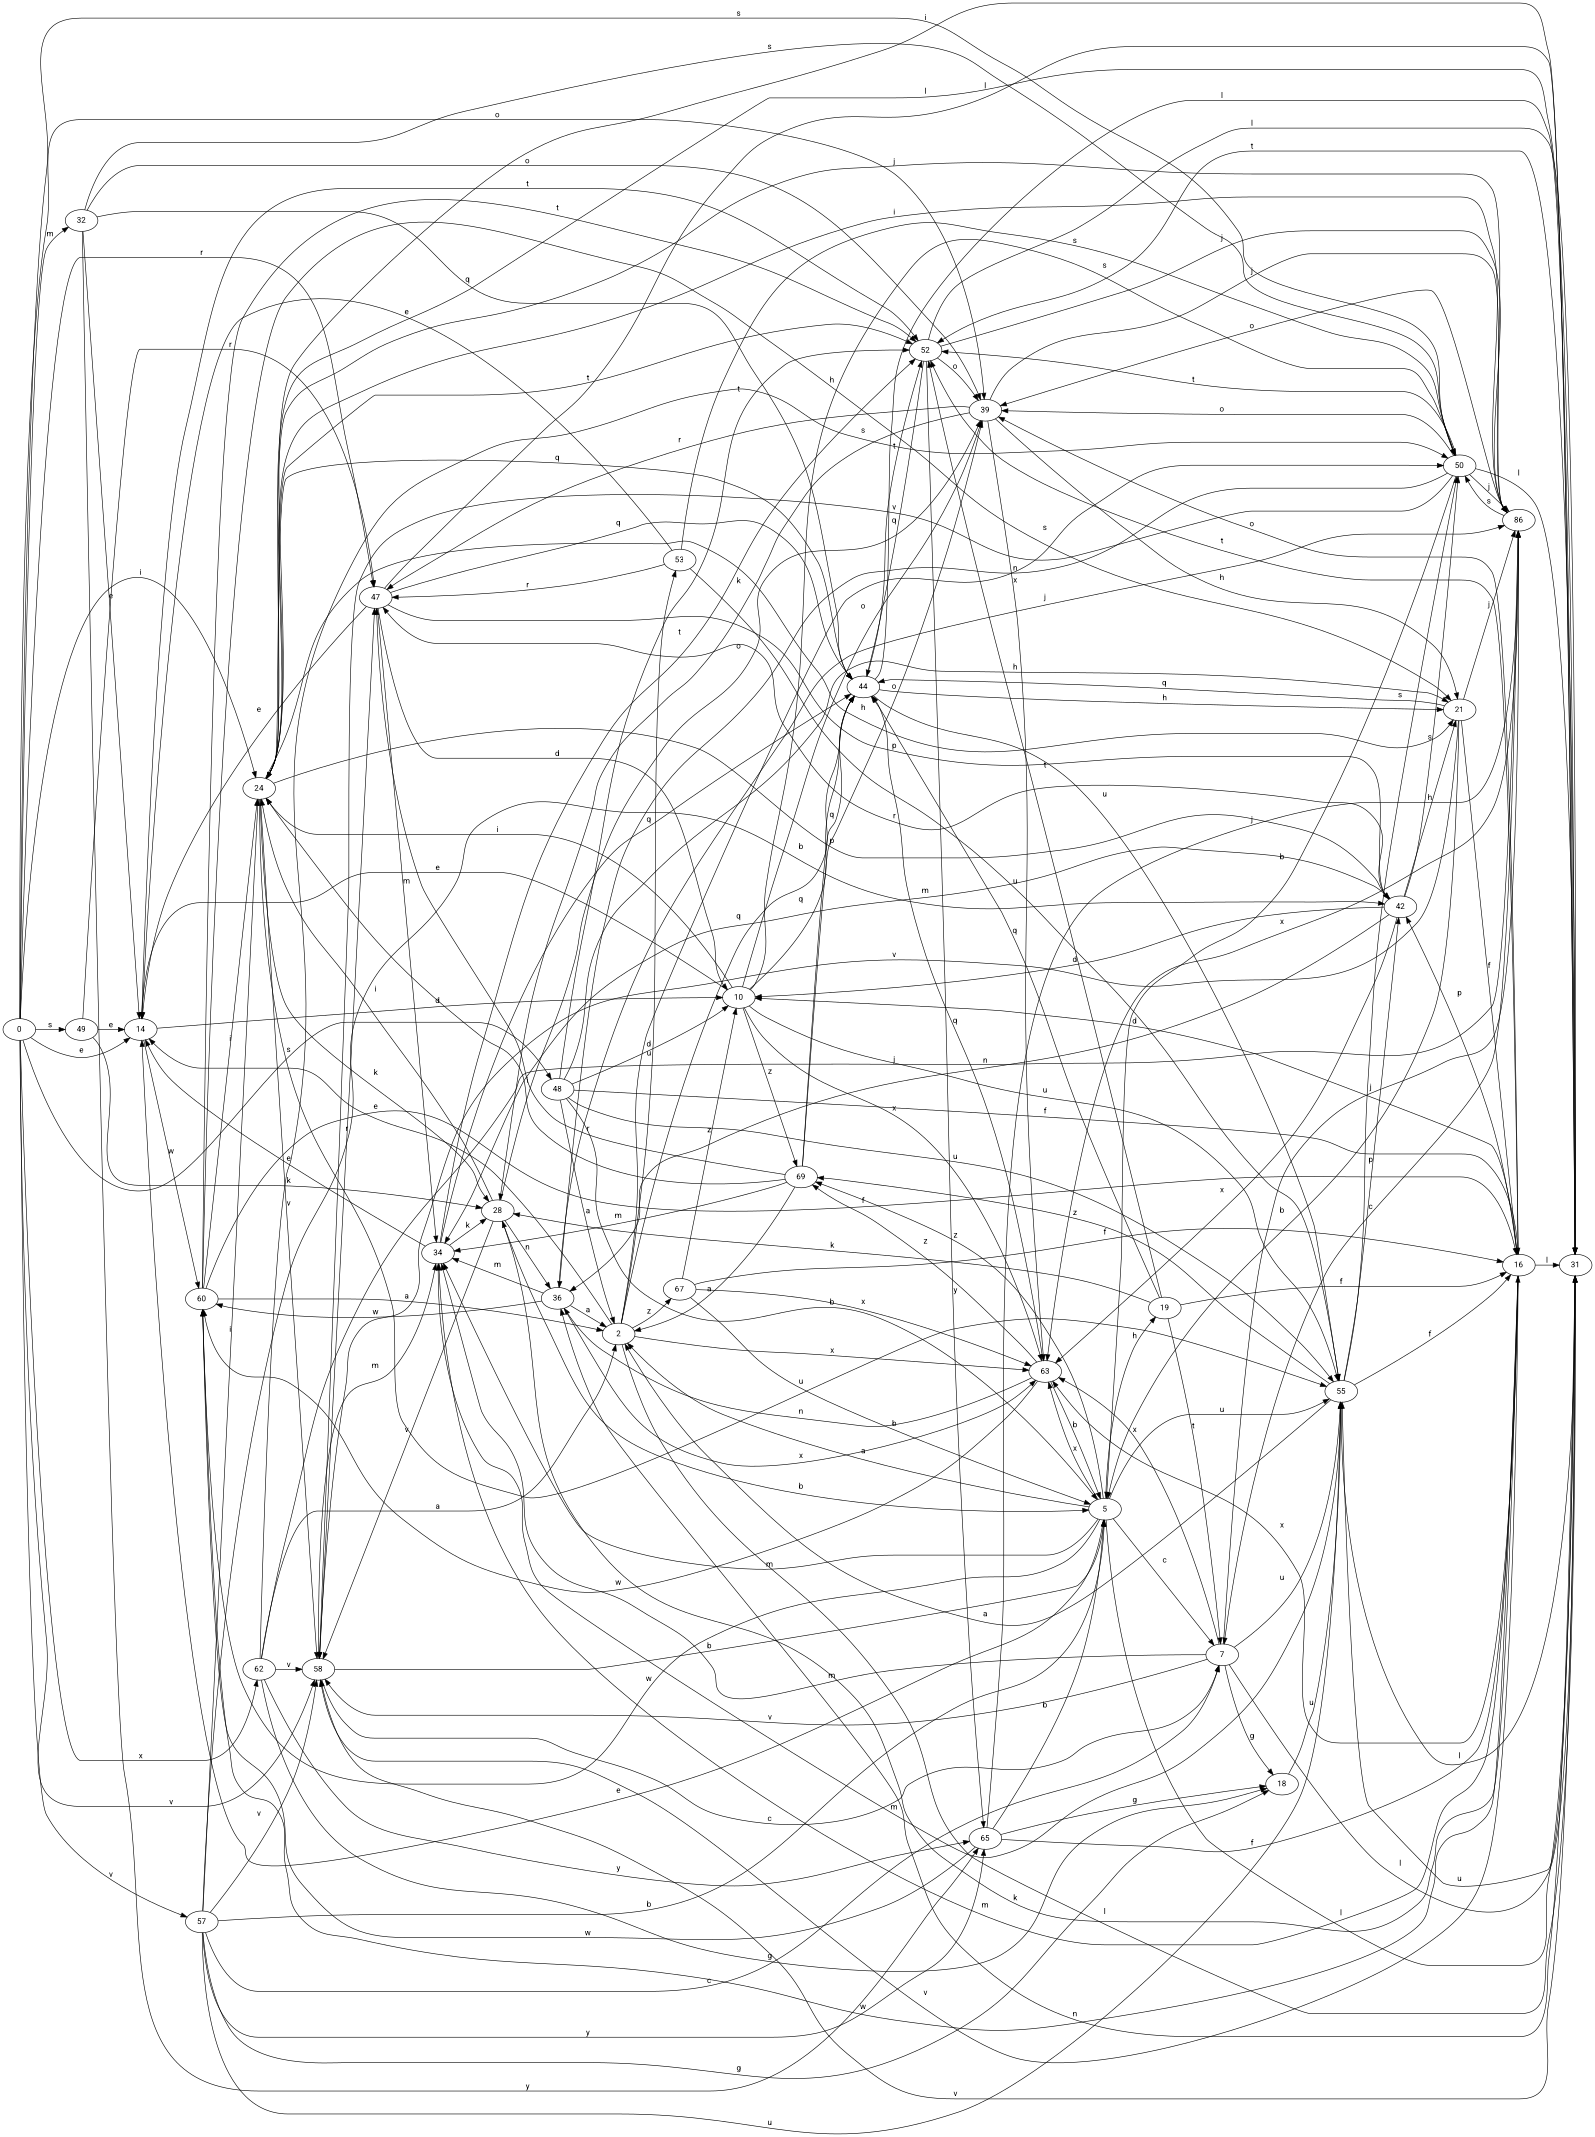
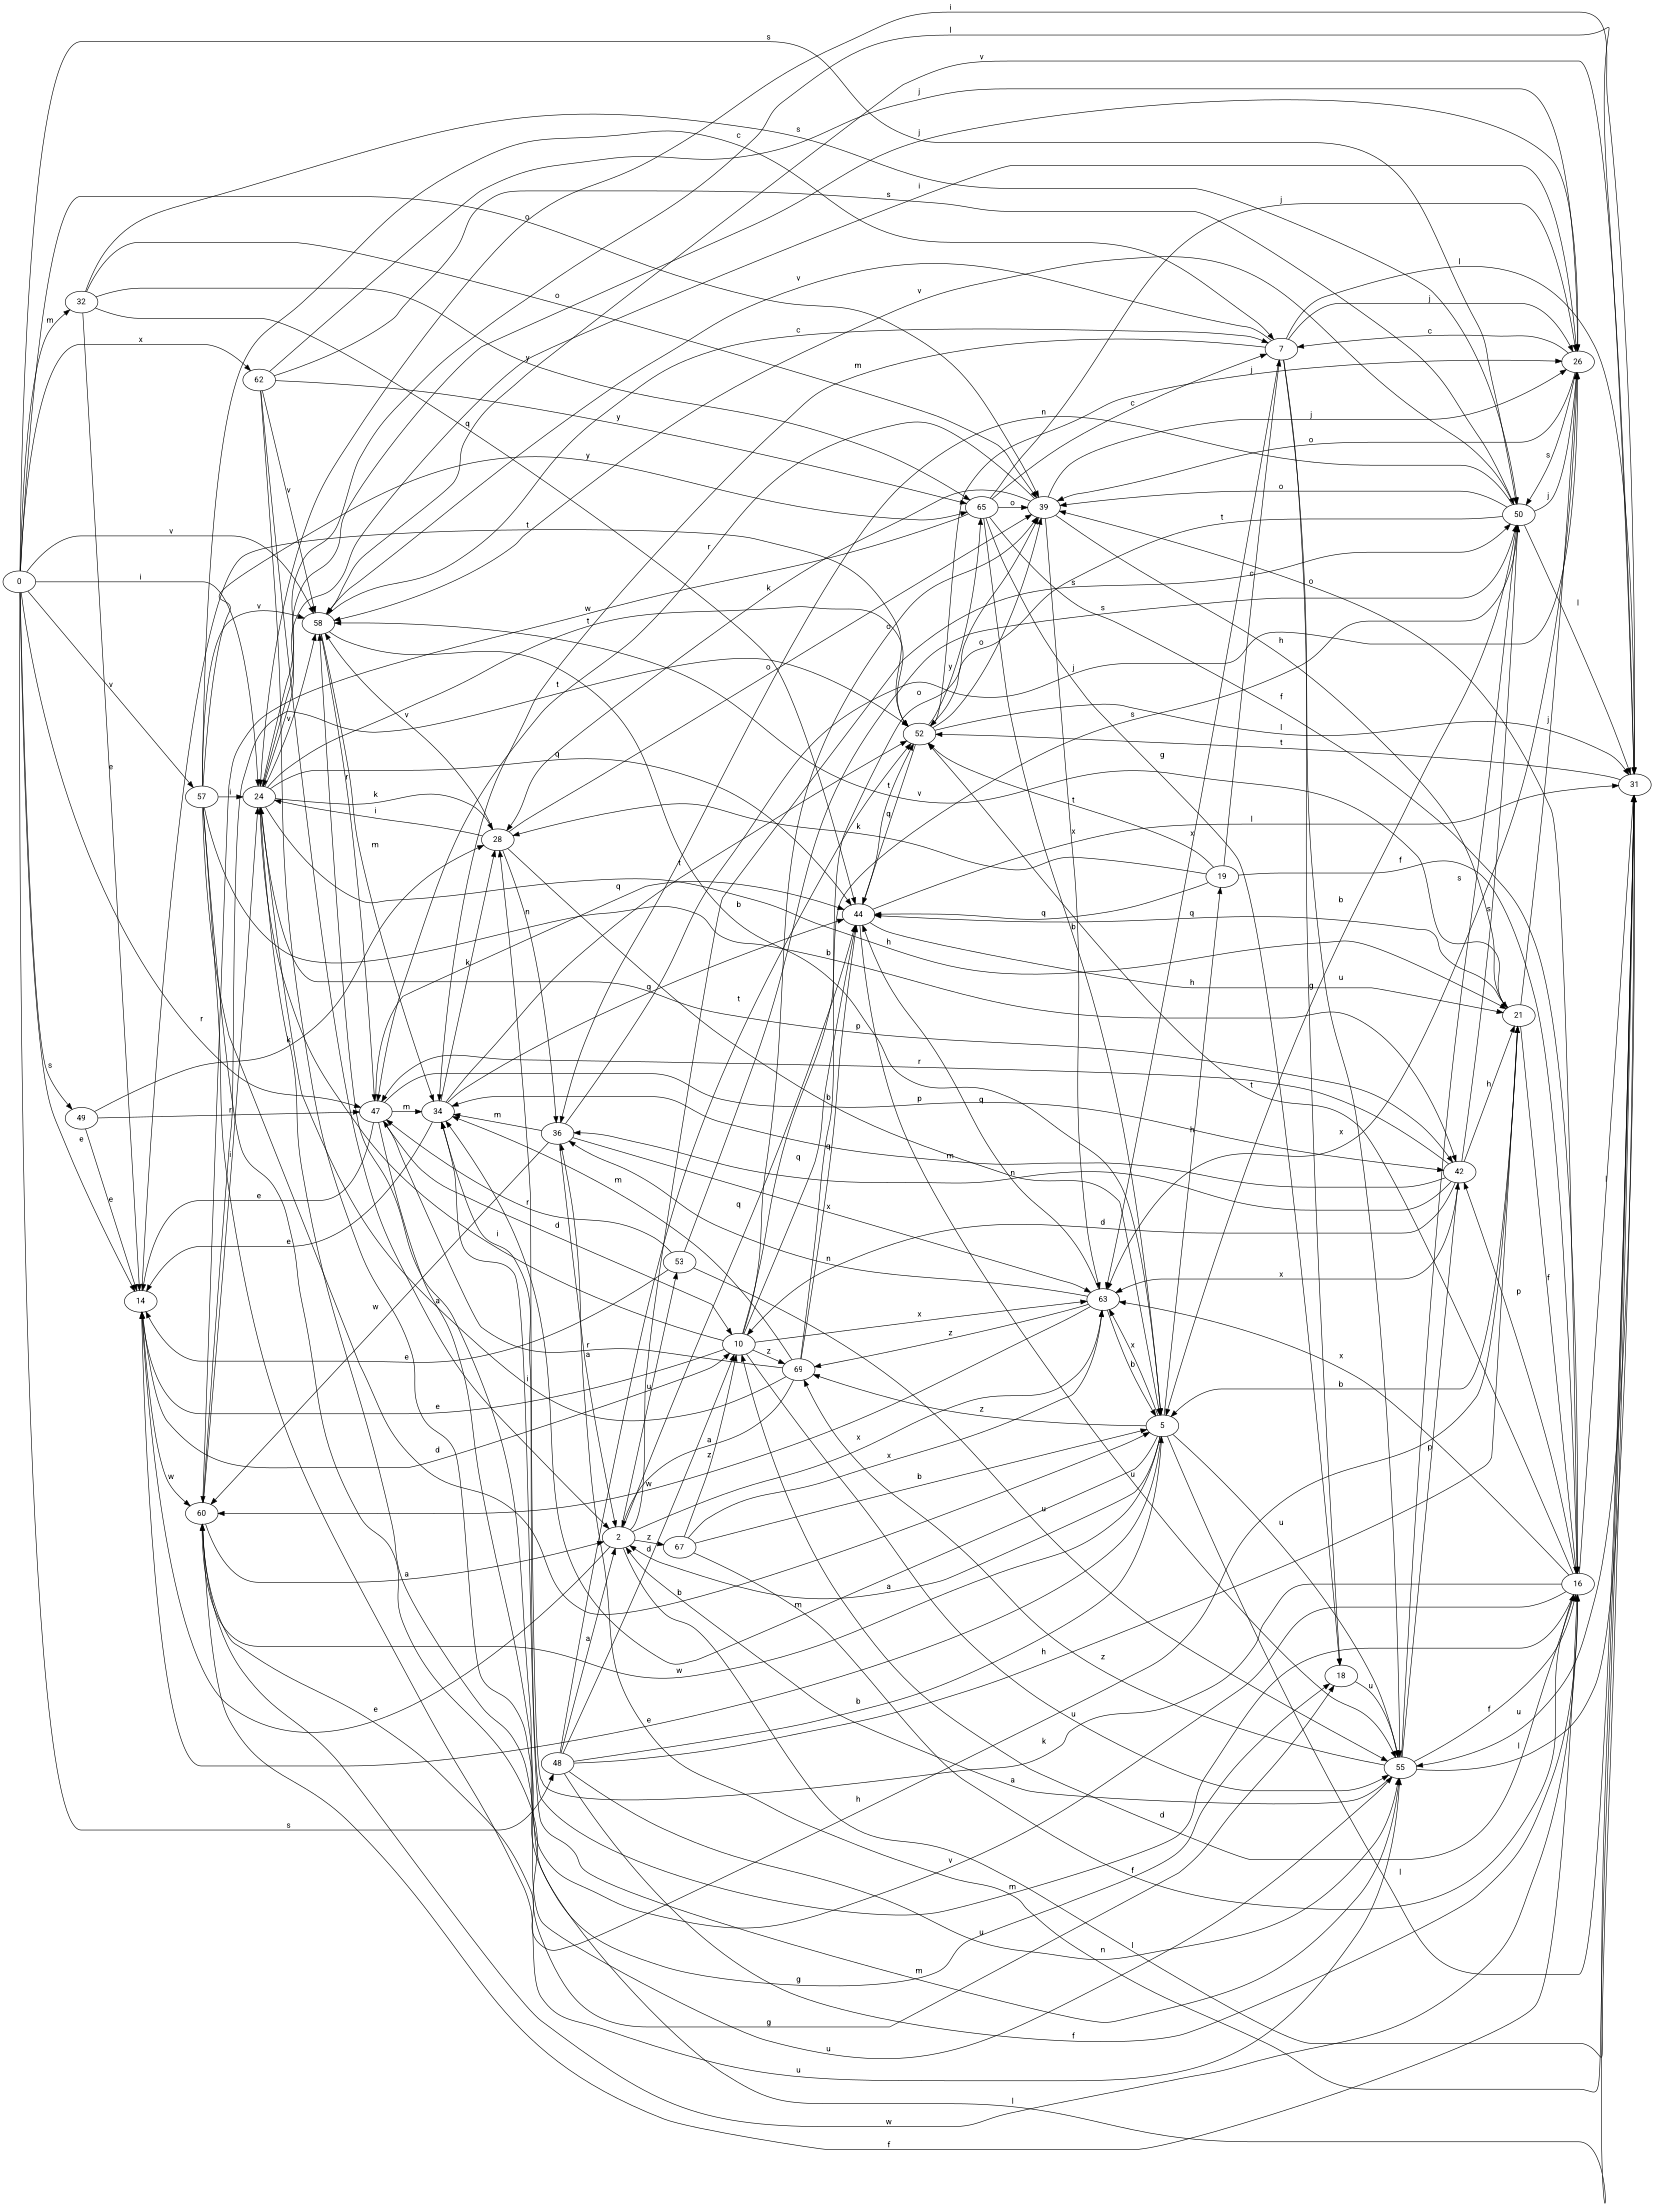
edge "65" -> "39": added, label "o"
node "86": label "86" -> "26"
edge "19" -> "7": label "t" -> "c"
edge "5" -> "7": now "65" -> "7"
